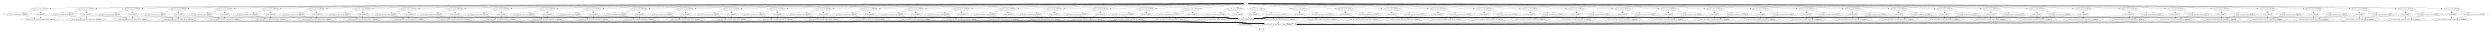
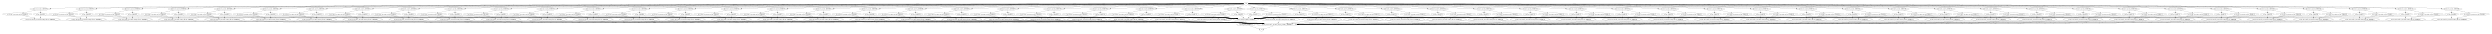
node "fertilizer_increase_cycles_ID0000187": added
